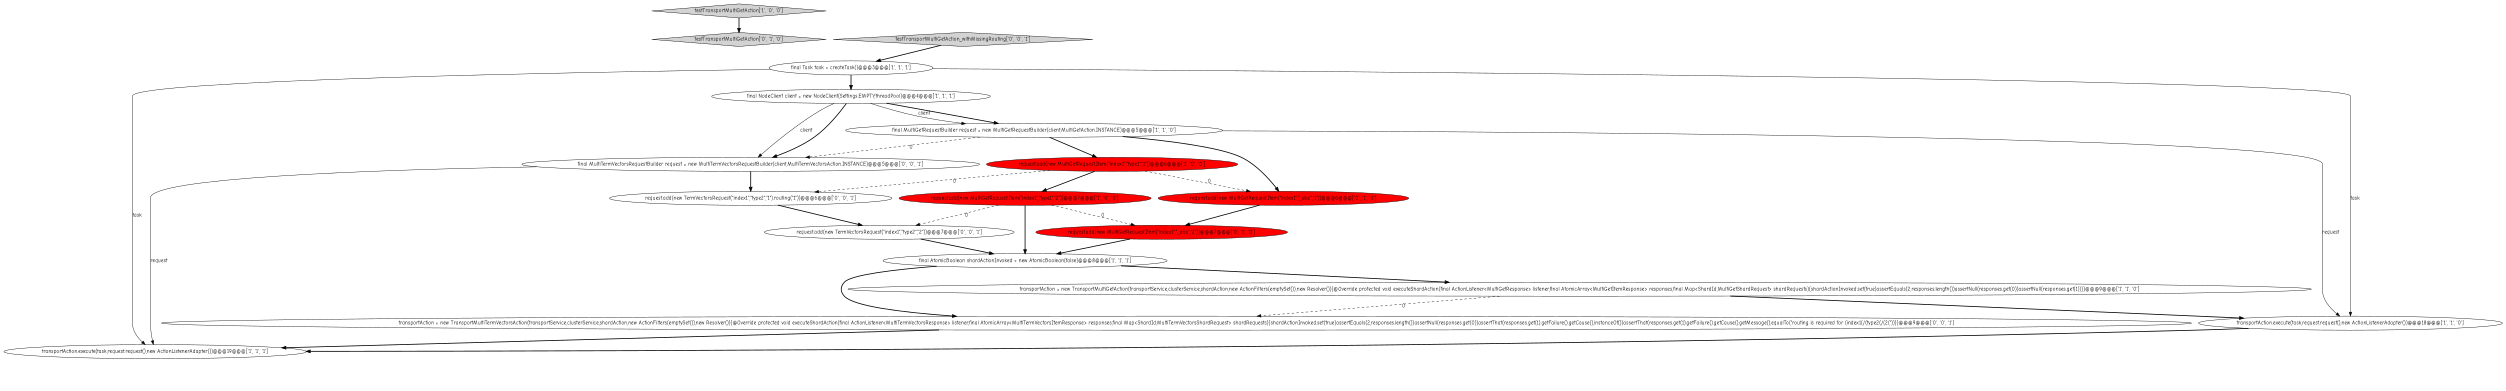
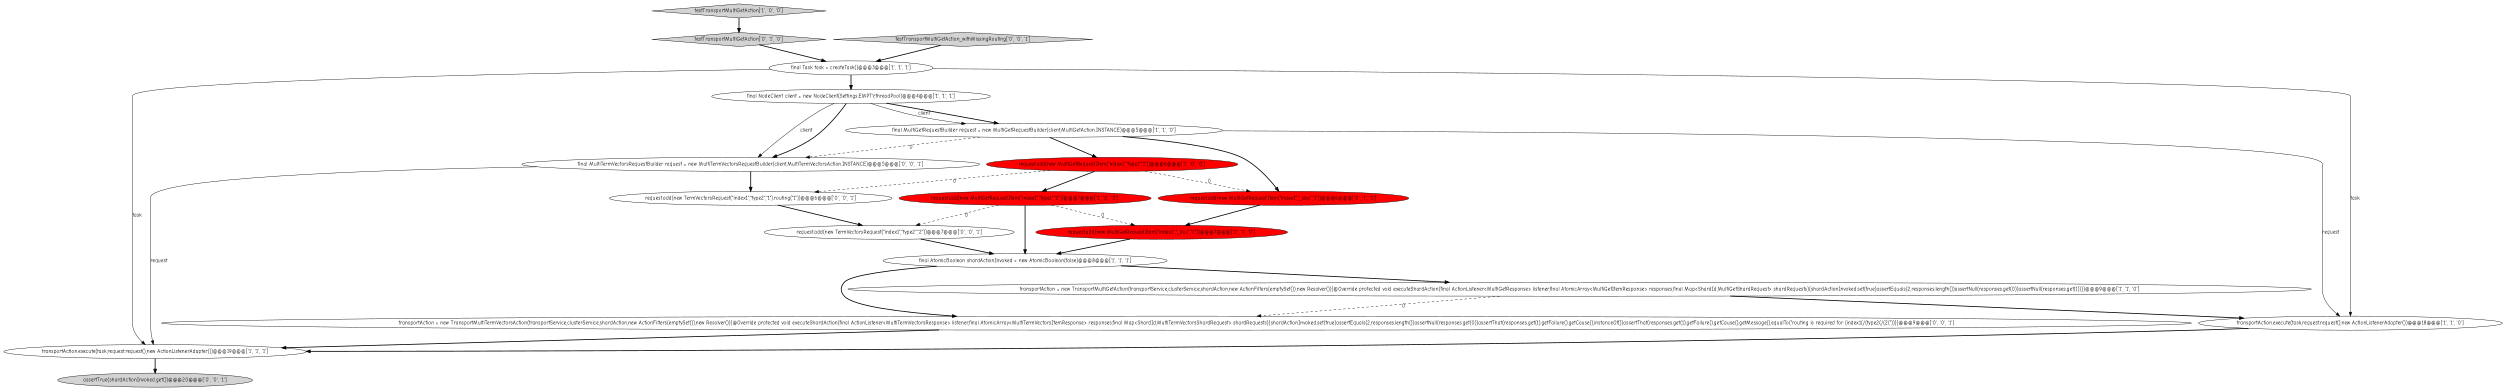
edge "testTransportMultiGetAction['0', '1', '0']" -> "final Task task = createTask()@@@3@@@['1', '1', '1']": added
node "assertTrue(shardActionInvoked.get())@@@20@@@['0', '0', '1']": added
